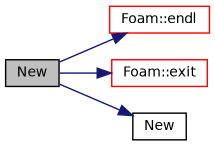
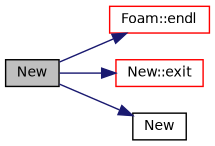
node "Foam::exit": label "Foam::exit" -> "New::exit"
